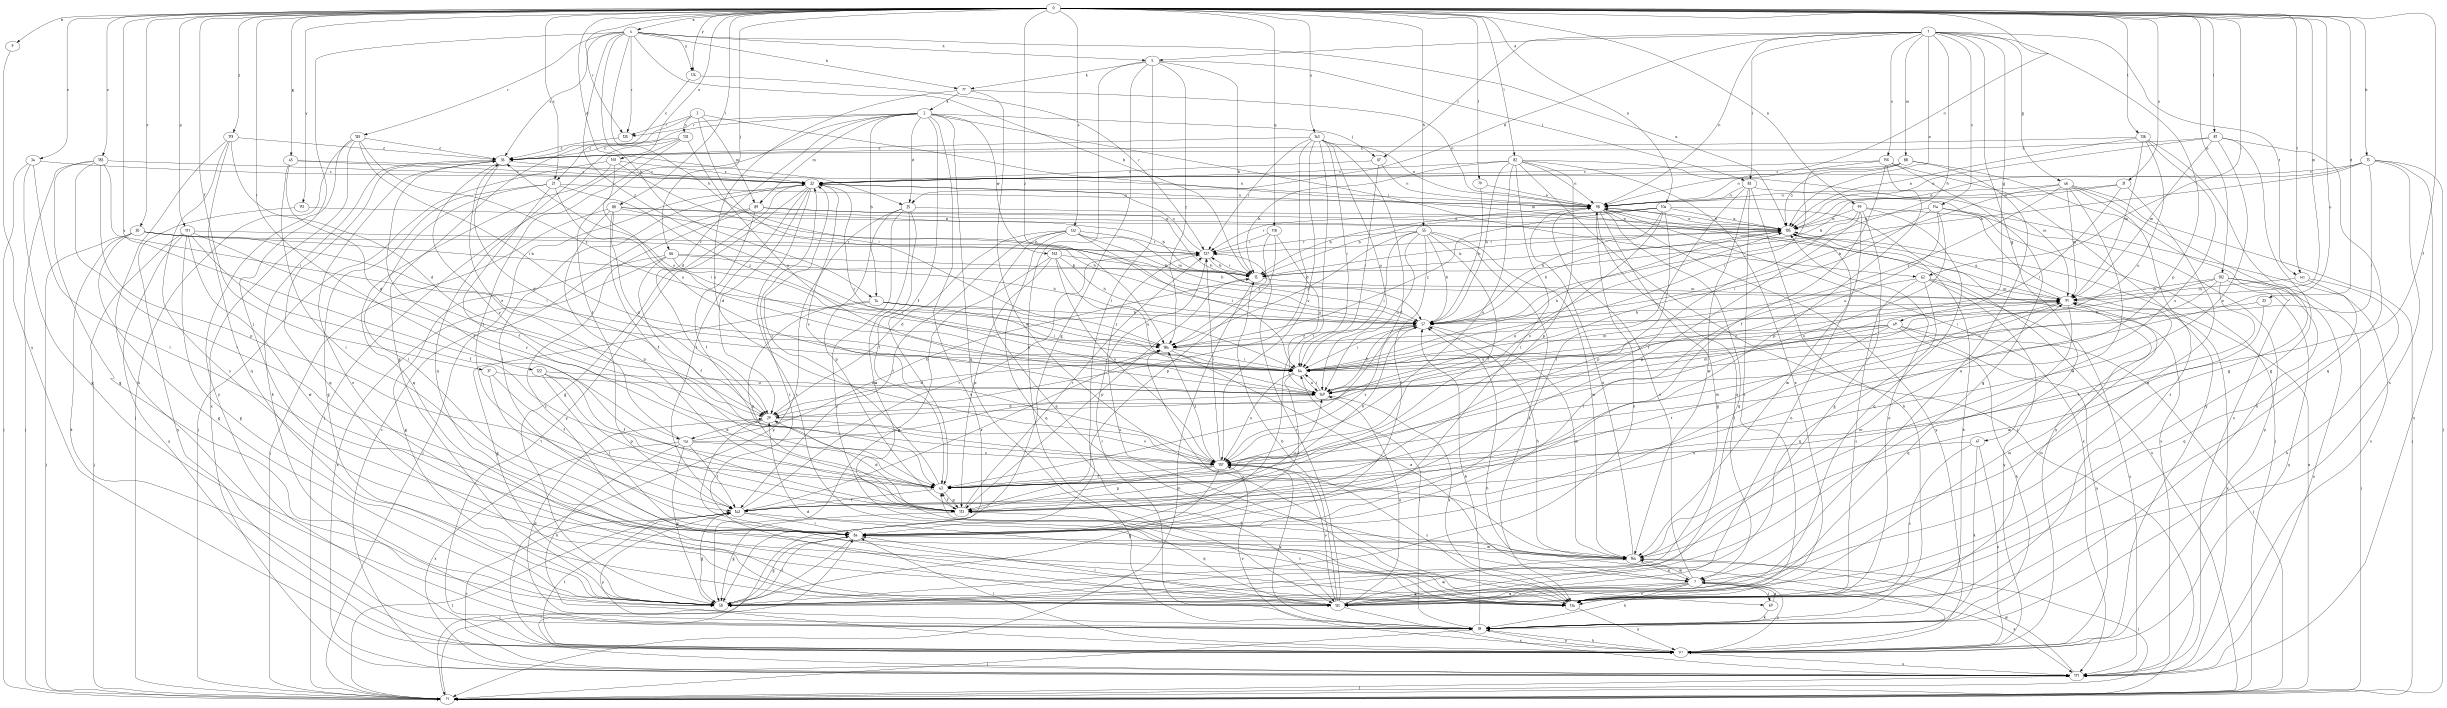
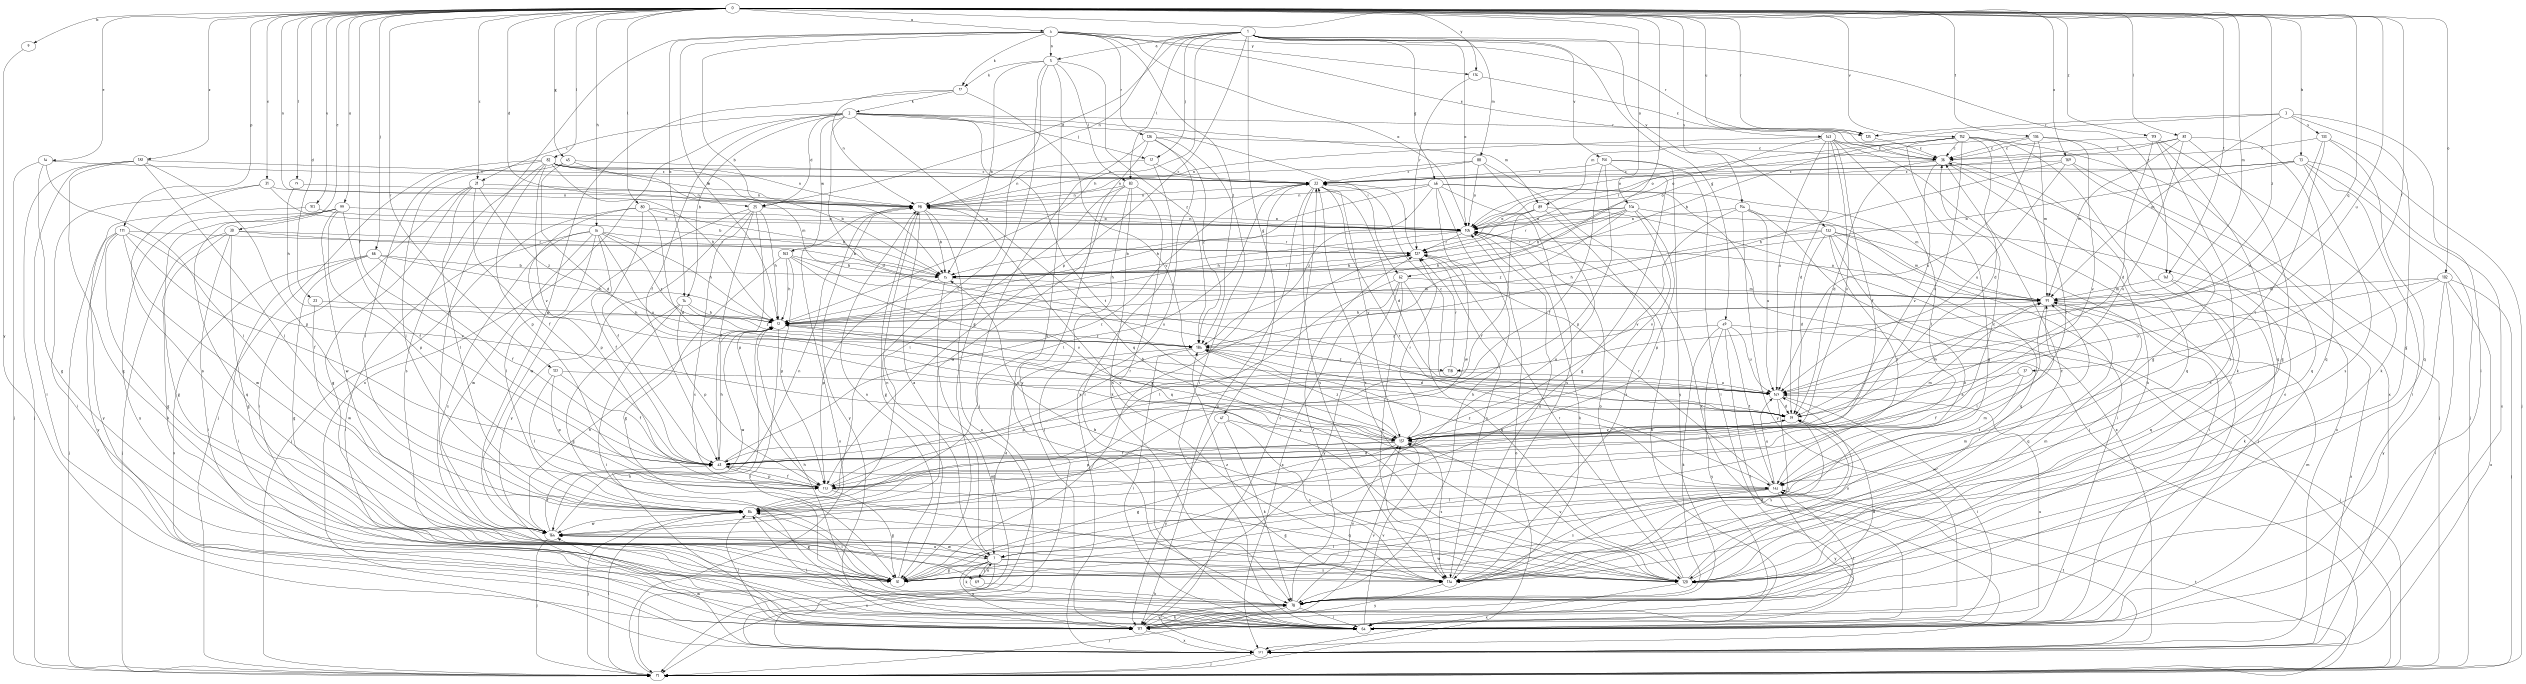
edge "80" -> "57": now "25" -> "57"
edge "118" -> "184": reversed
edge "29" -> "152": reversed
